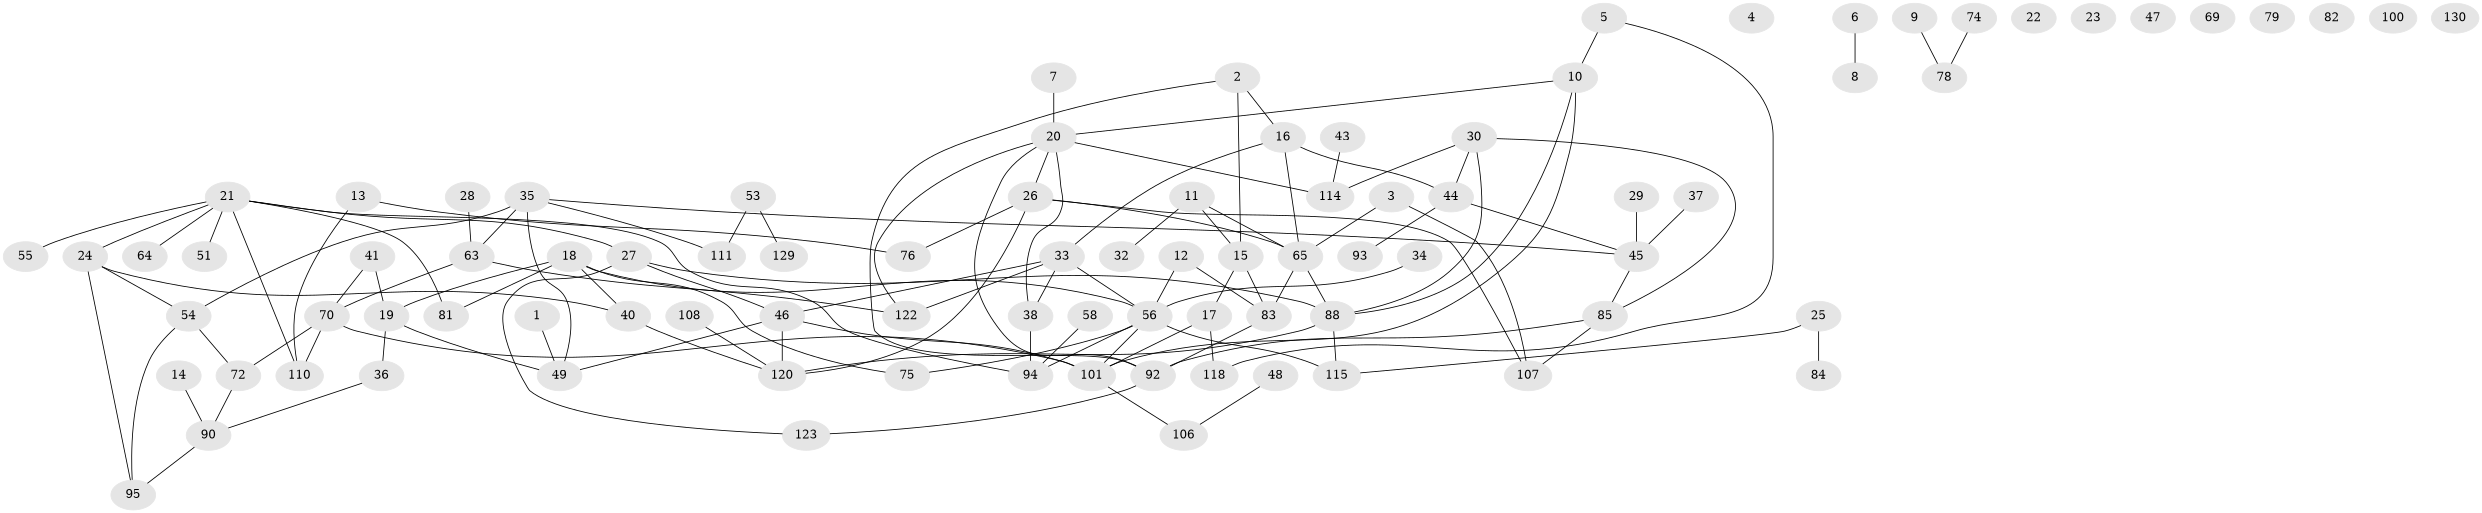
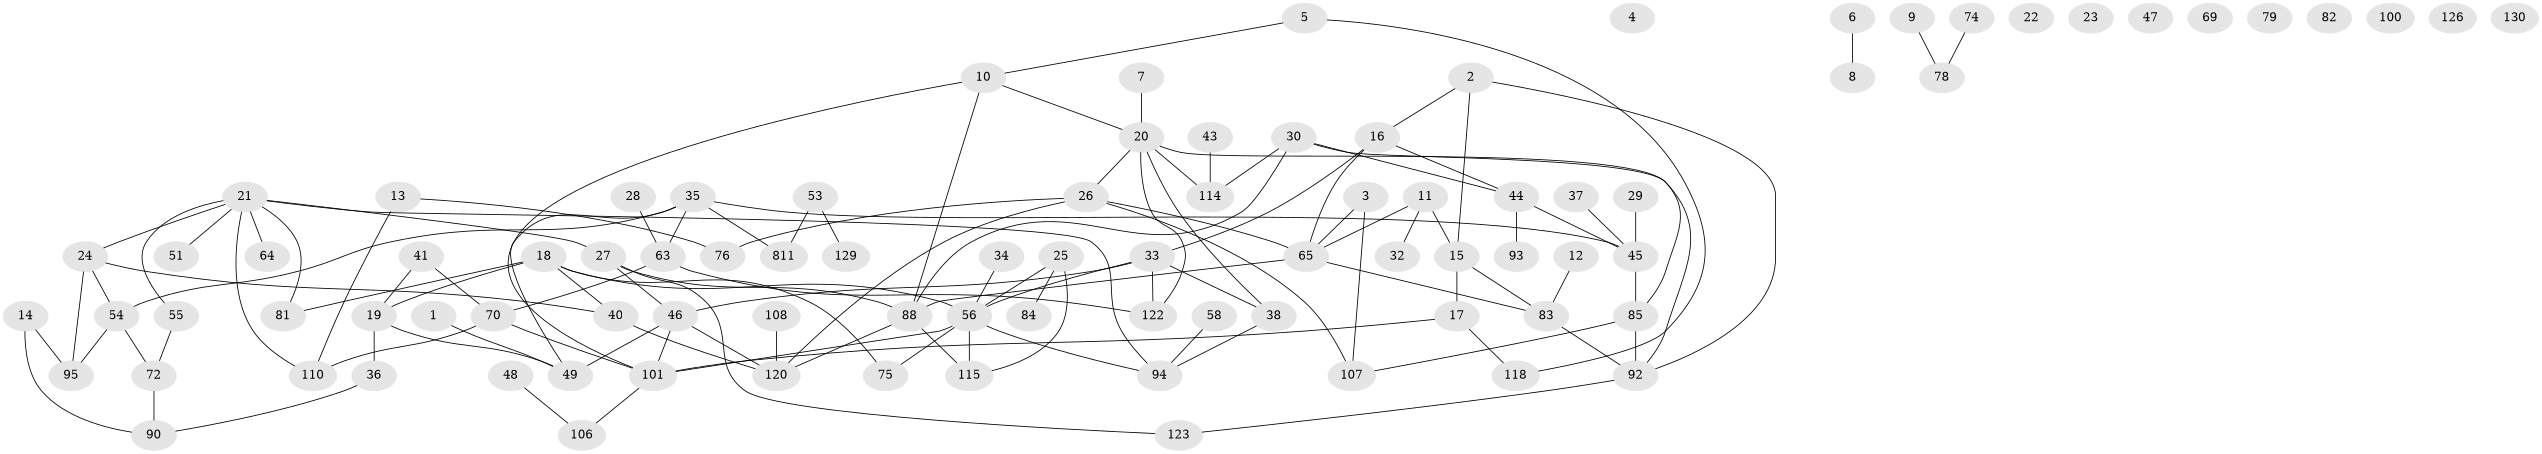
node "126": added
node "111": label "111" -> "811"
edge "12" -- "56": now "25" -- "56"
edge "70" -- "72": now "55" -- "72"
edge "90" -- "95": now "14" -- "95"
